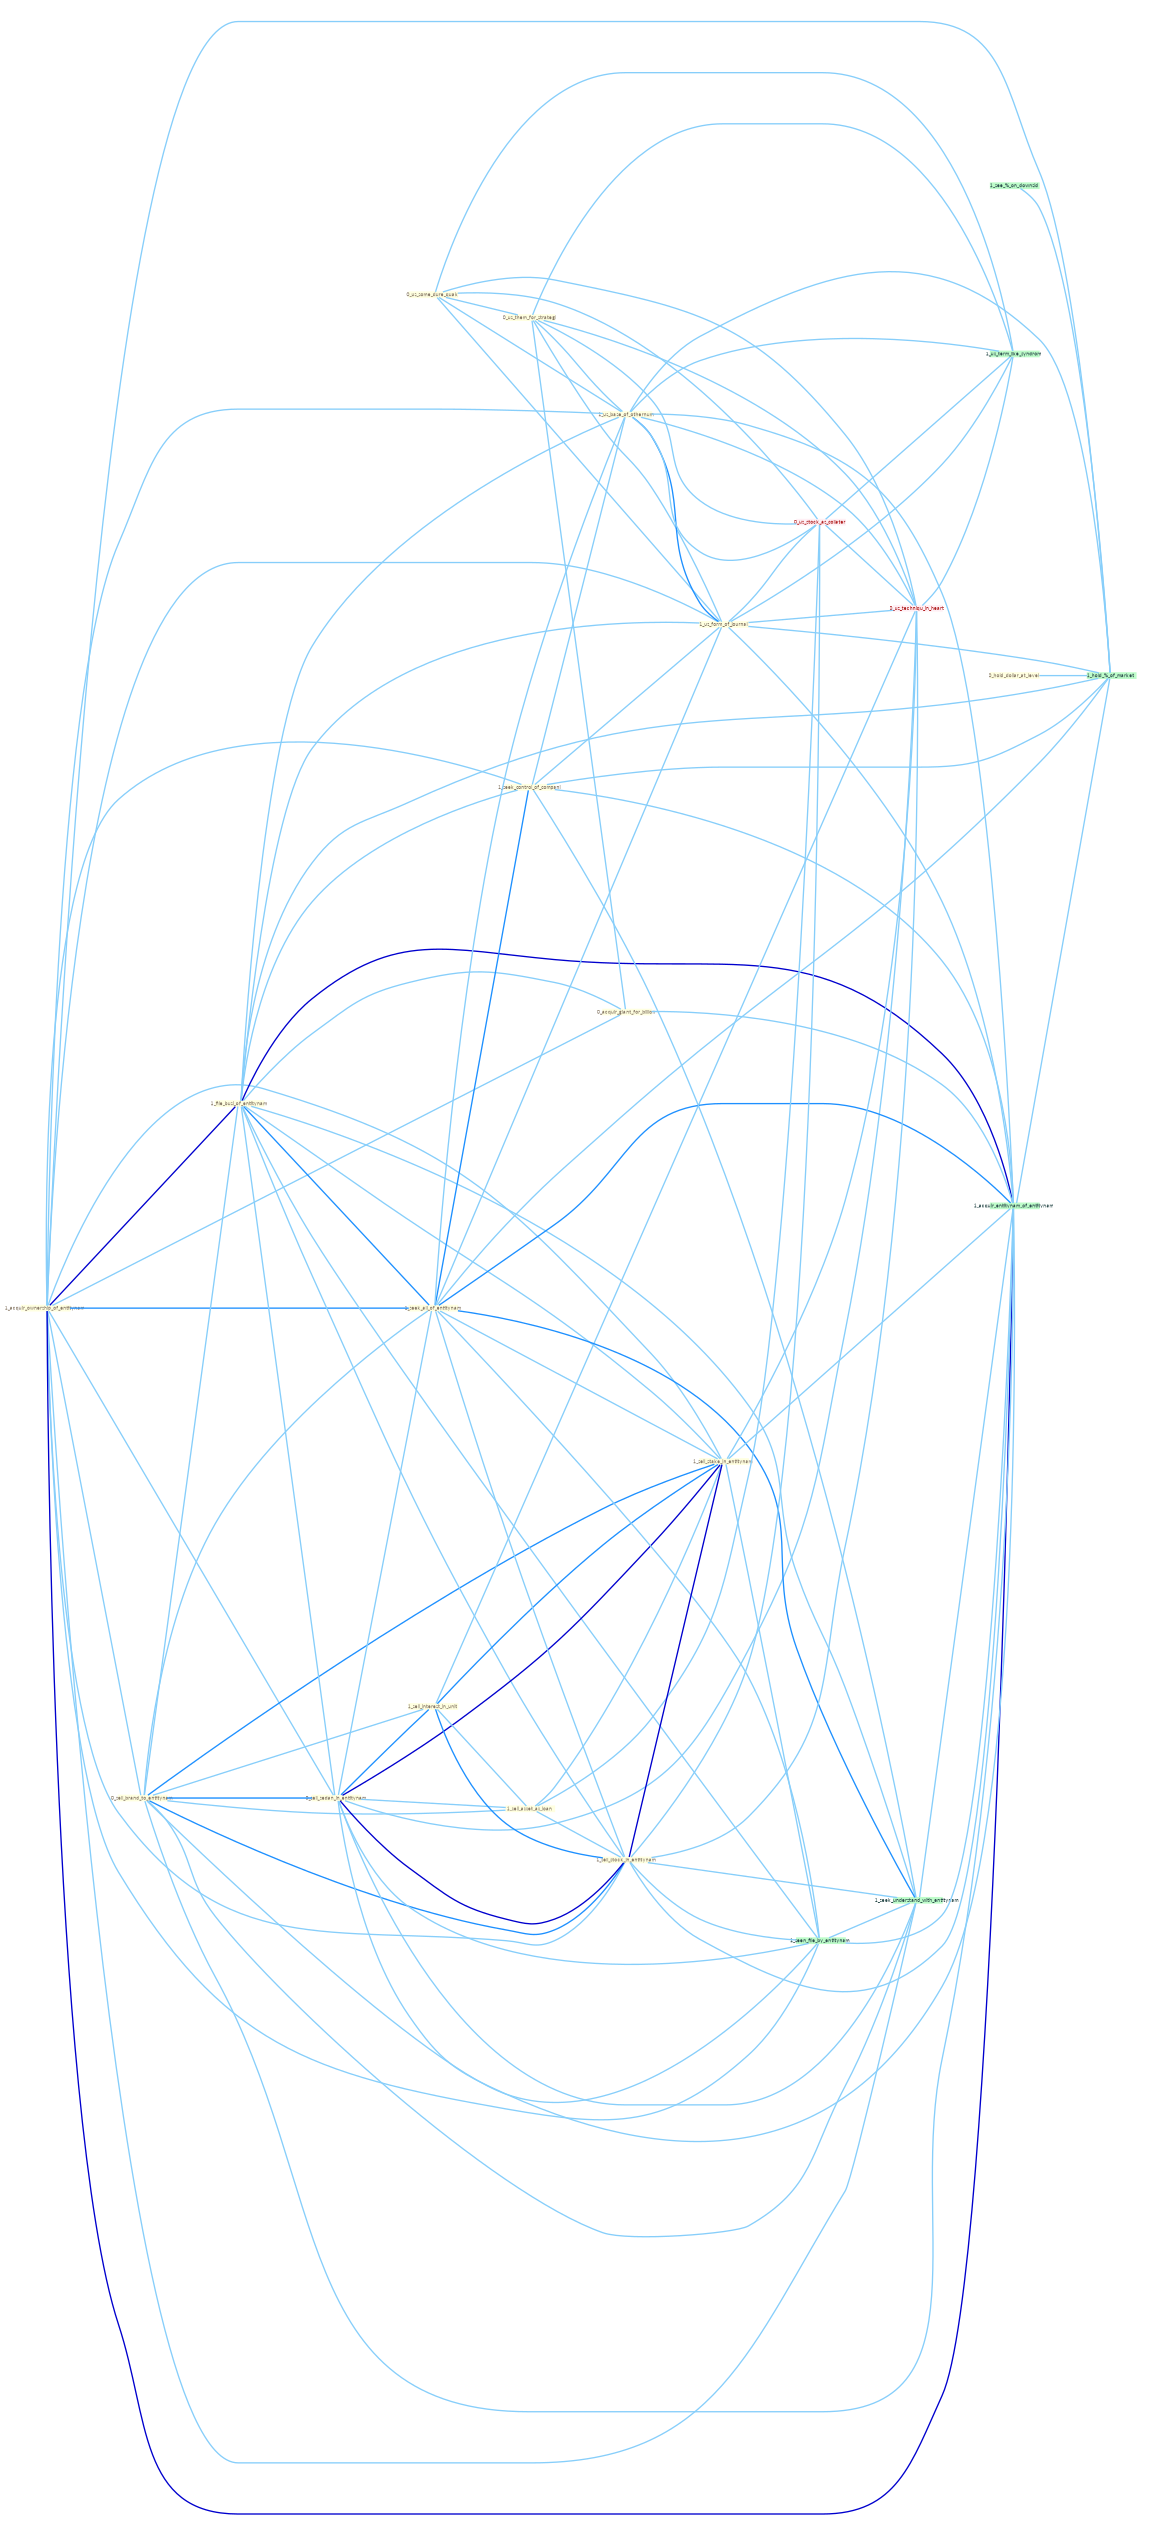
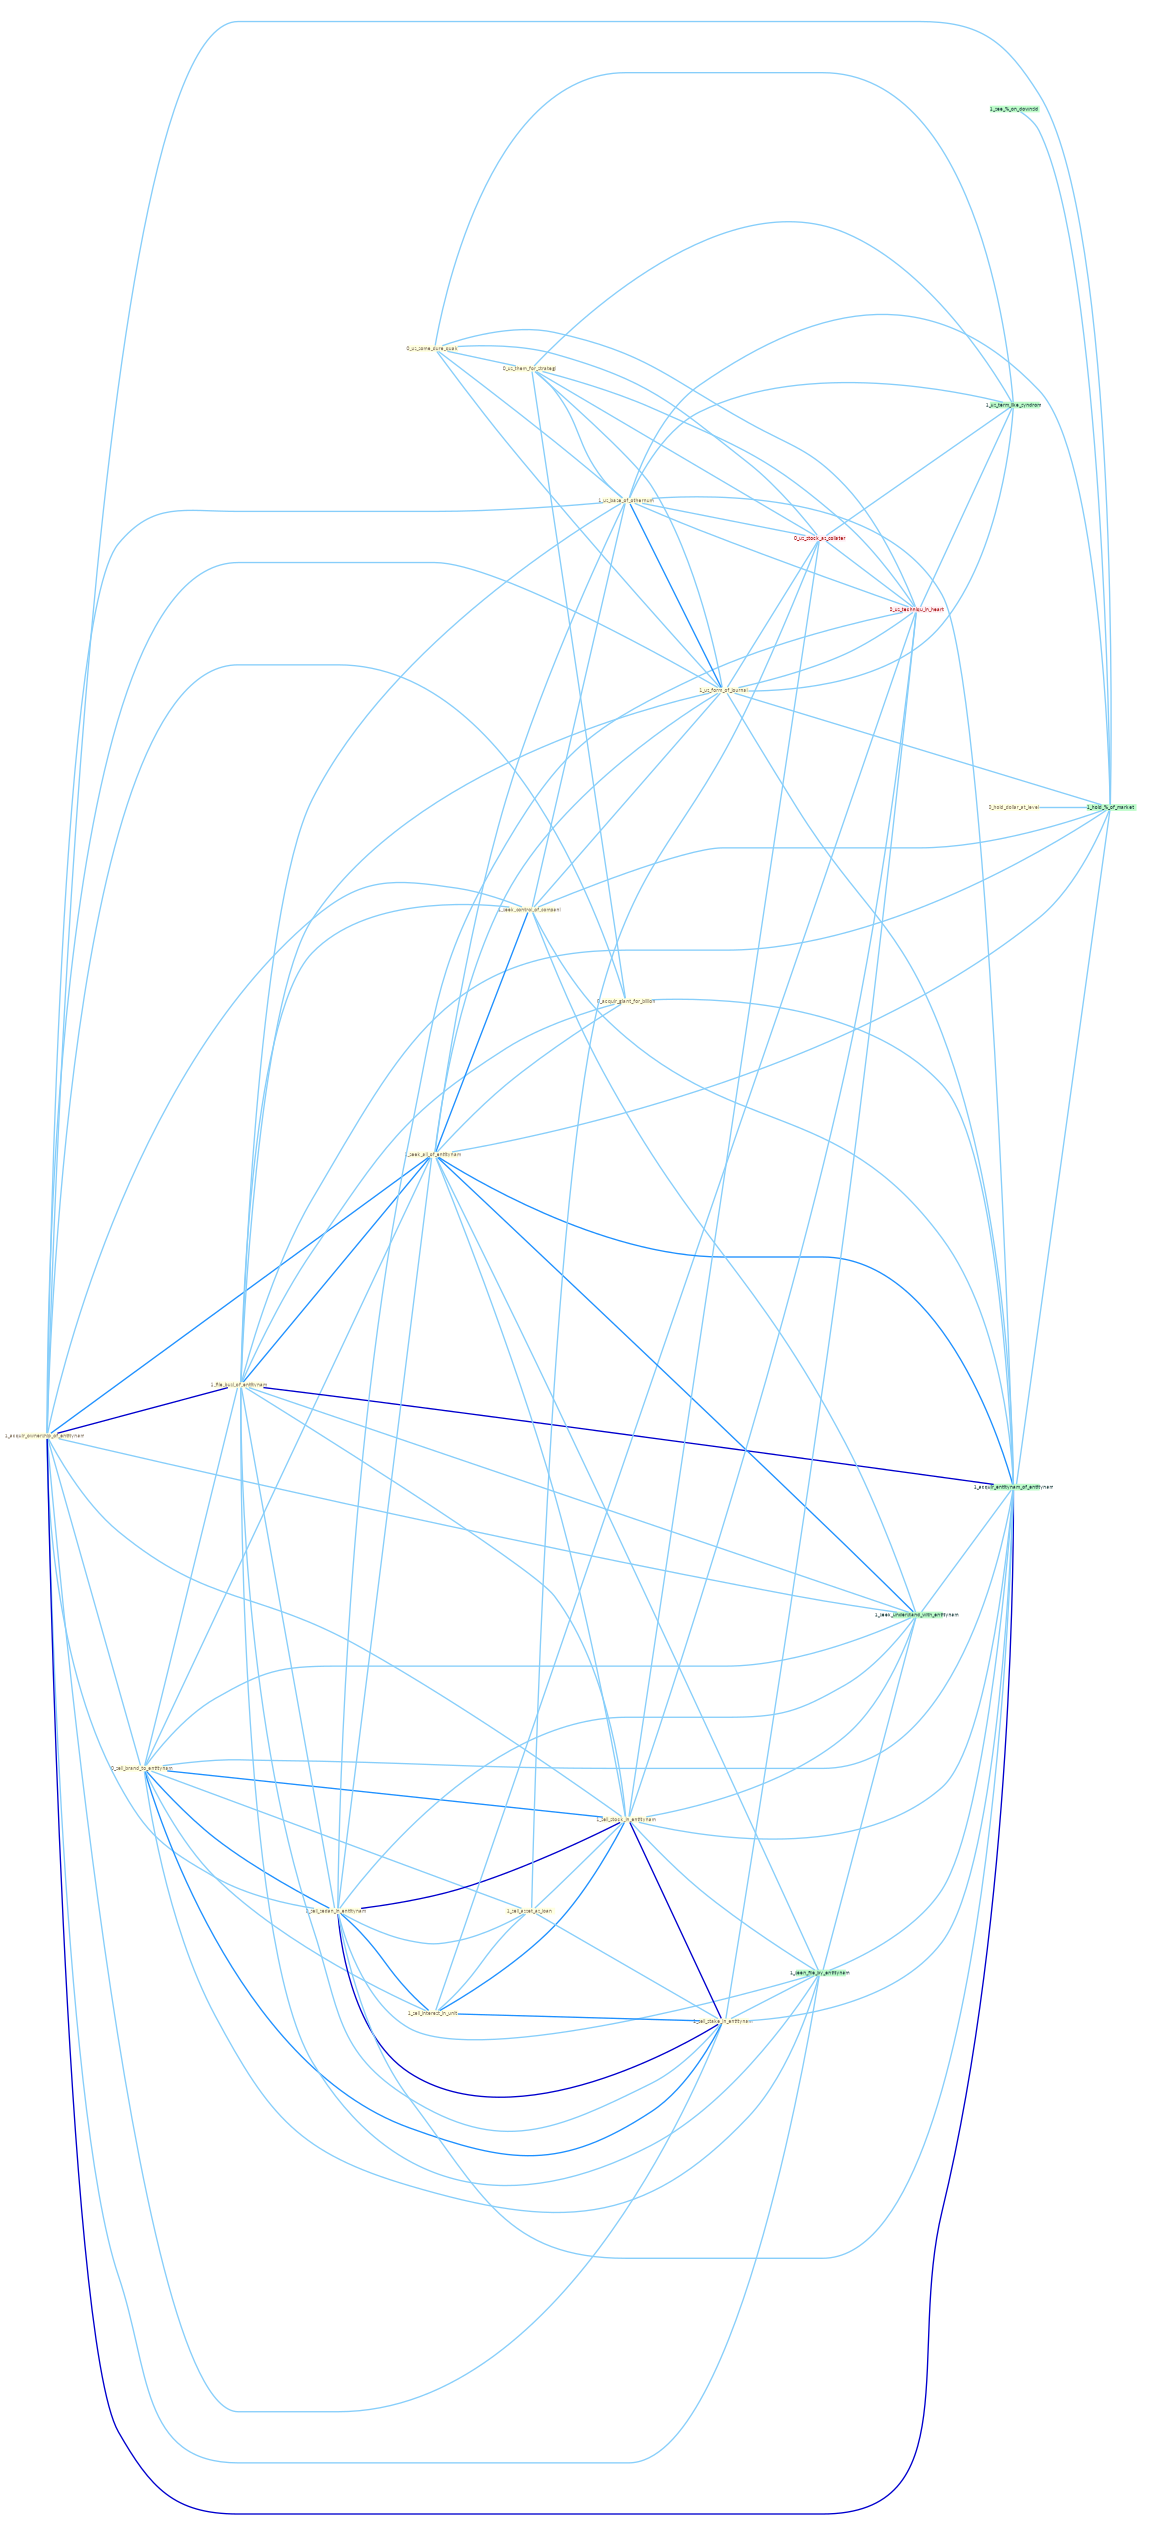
edge "1_seek_all_of_entitynam" -- "1_sell_stake_in_entitynam": now "1_seek_all_of_entitynam" -- "0_acquir_giant_for_billion"
